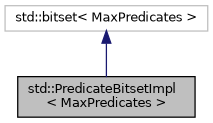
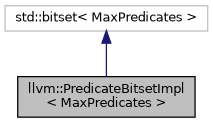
node "std::PredicateBitsetImpl < MaxPredicates >": label "std::PredicateBitsetImpl < MaxPredicates >" -> "llvm::PredicateBitsetImpl < MaxPredicates >"
